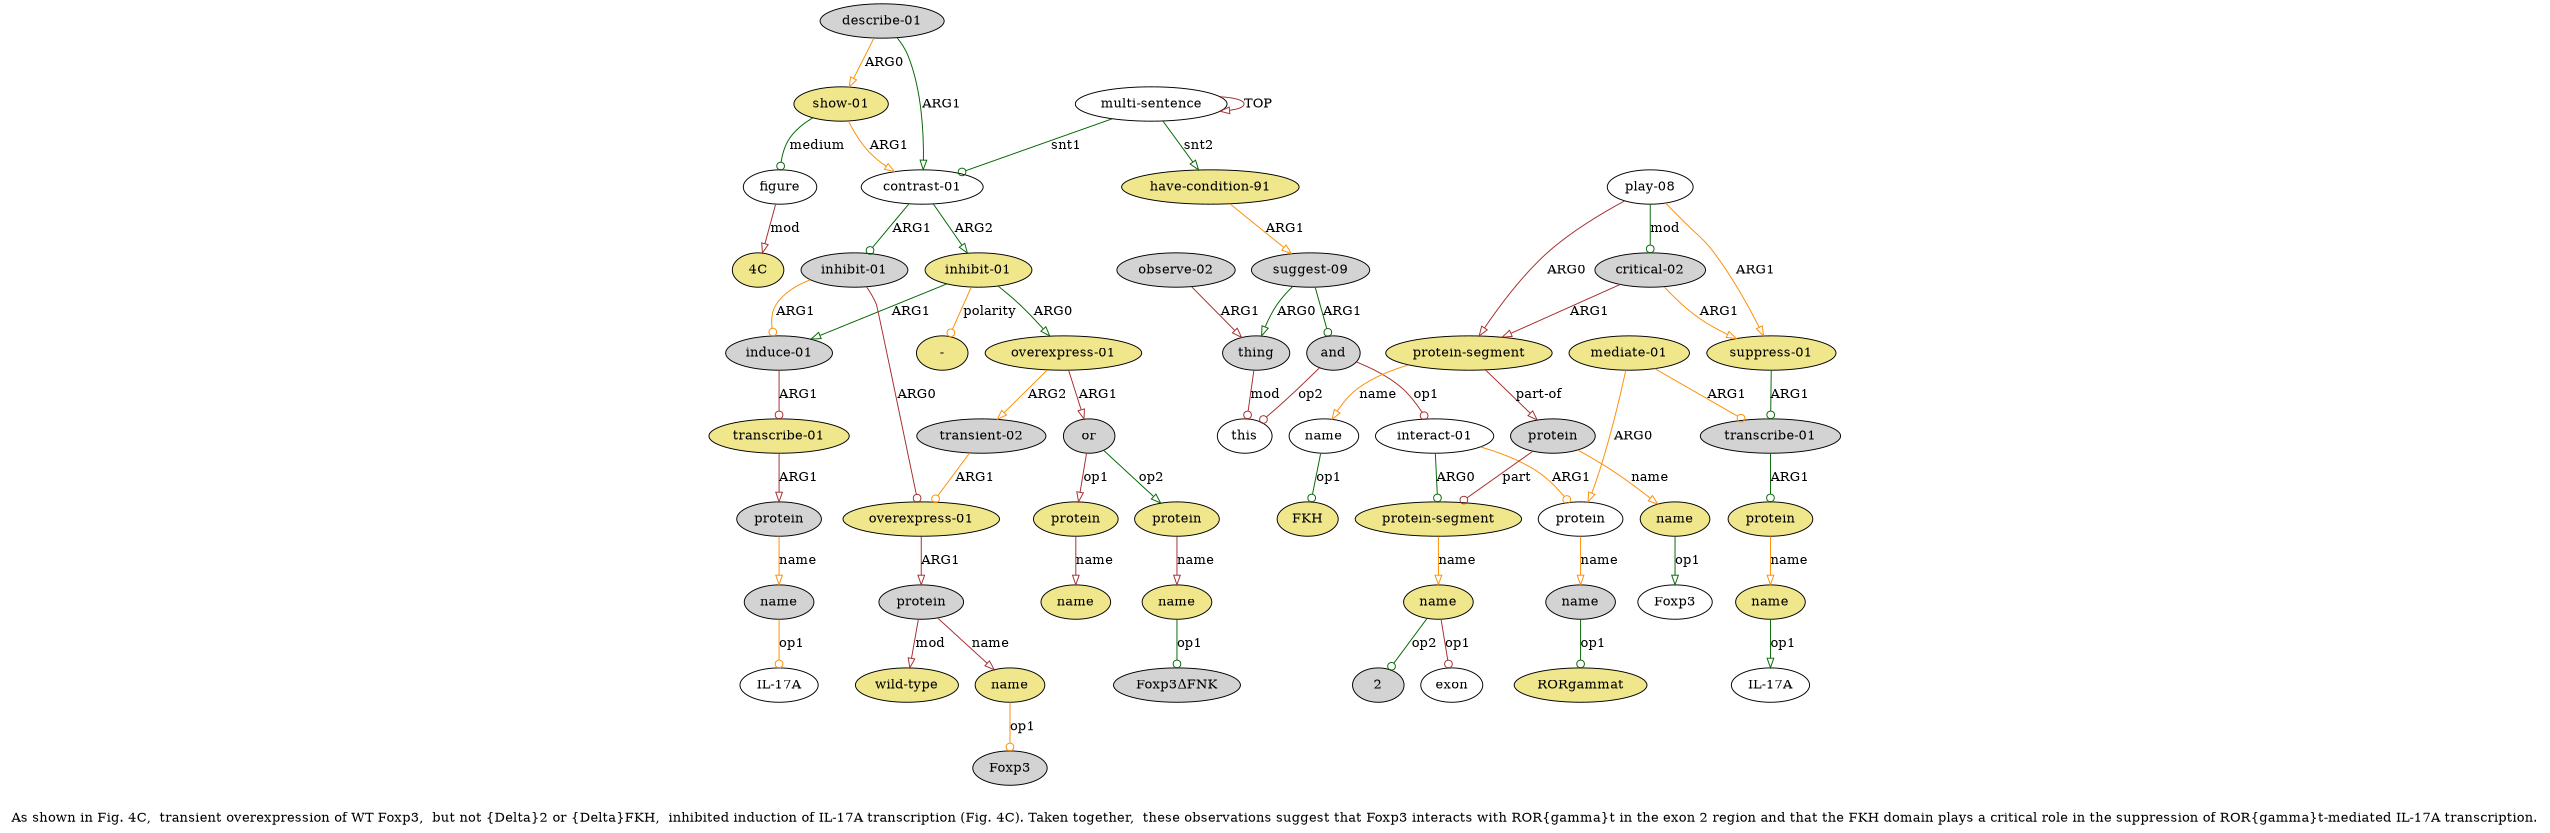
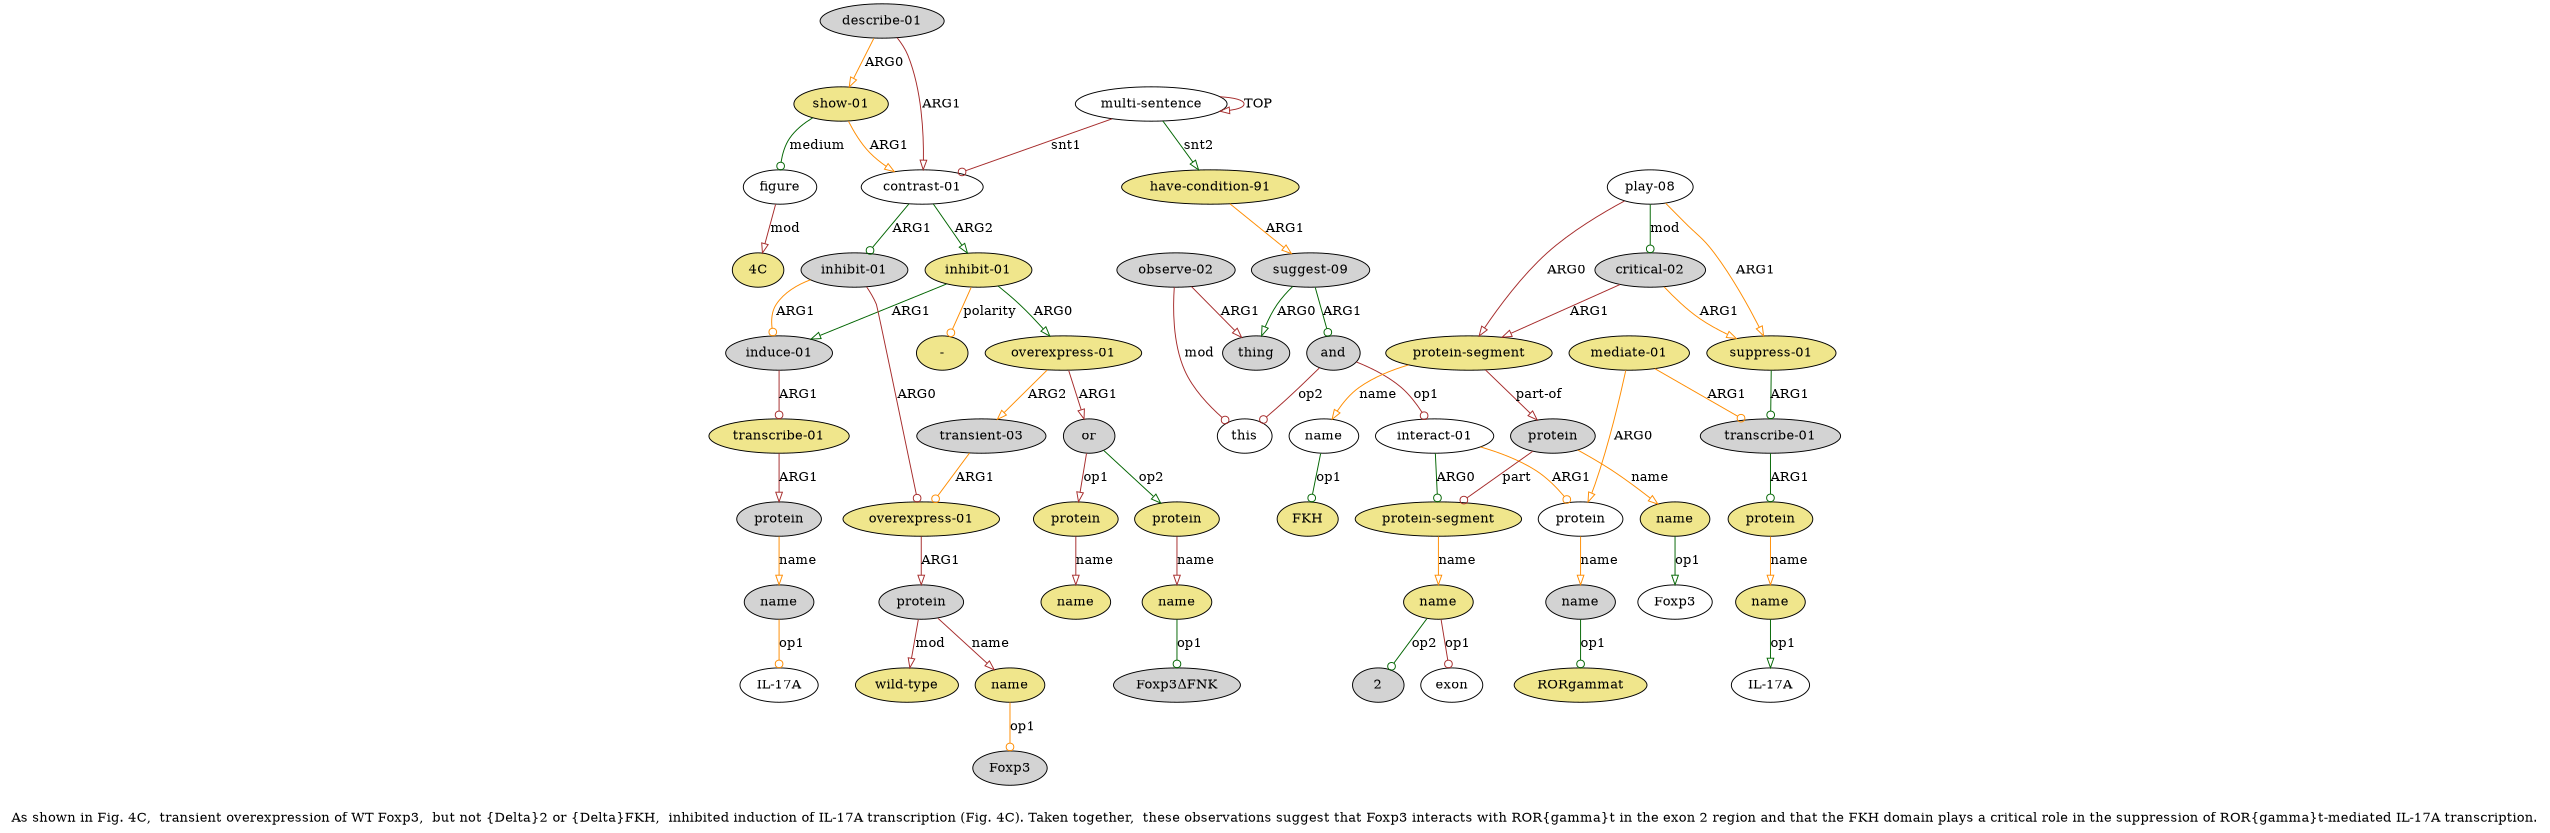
edge "describe-01" -> "contrast-01": color darkgreen -> brown
edge "multi-sentence" -> "contrast-01": color darkgreen -> brown
edge "thing" -> "this": now "observe-02" -> "this"
node "transient-02": label "transient-02" -> "transient-03"
